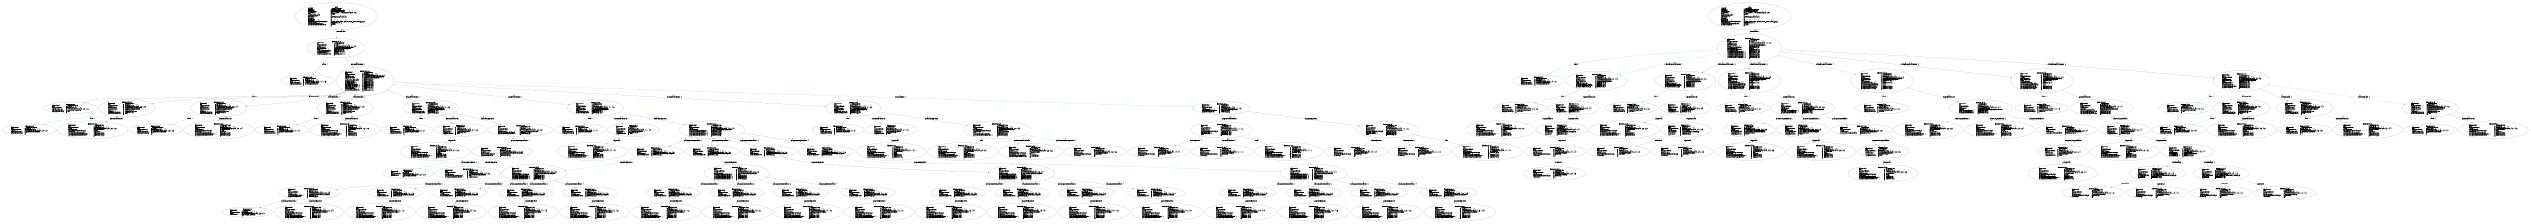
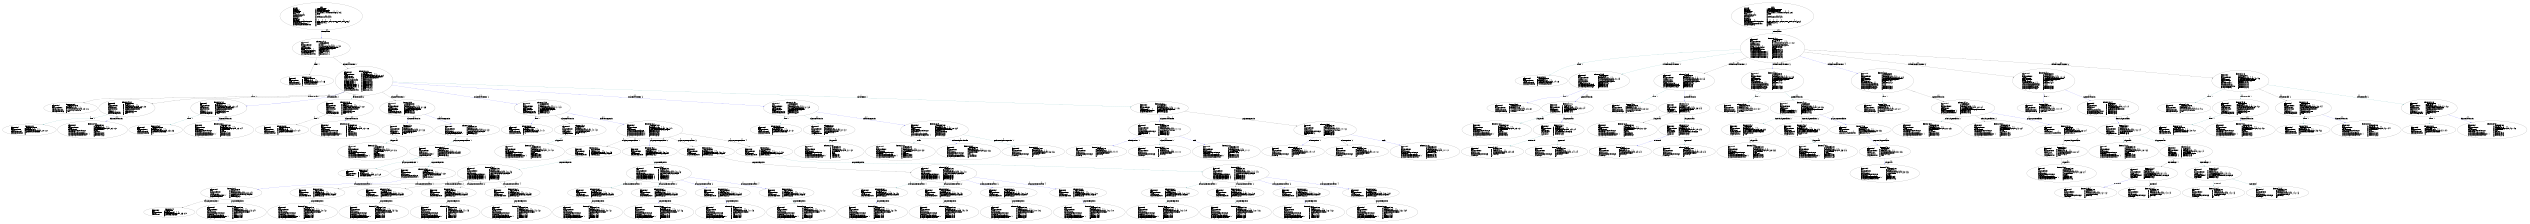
edge "Element_2417176" -> "Element_2412237": label "Subtype_Parameter" -> "Subtype_Mark"
node "Element_2317057": removed
edge "Element_2416234" -> "Element_2414234": now "Element_2413178" -> "Element_2414234"
